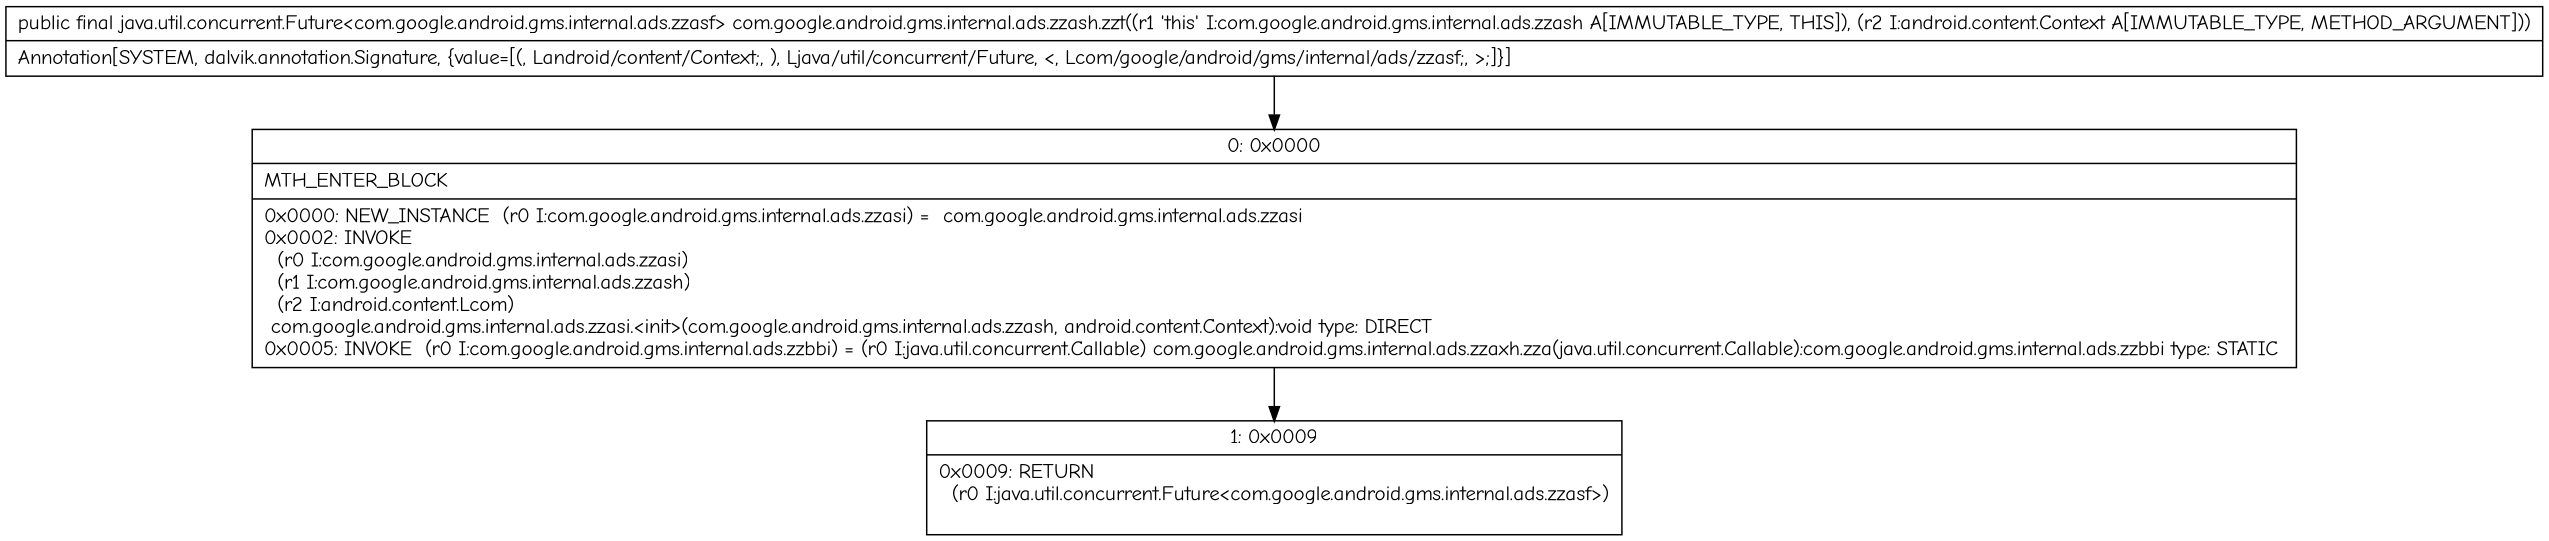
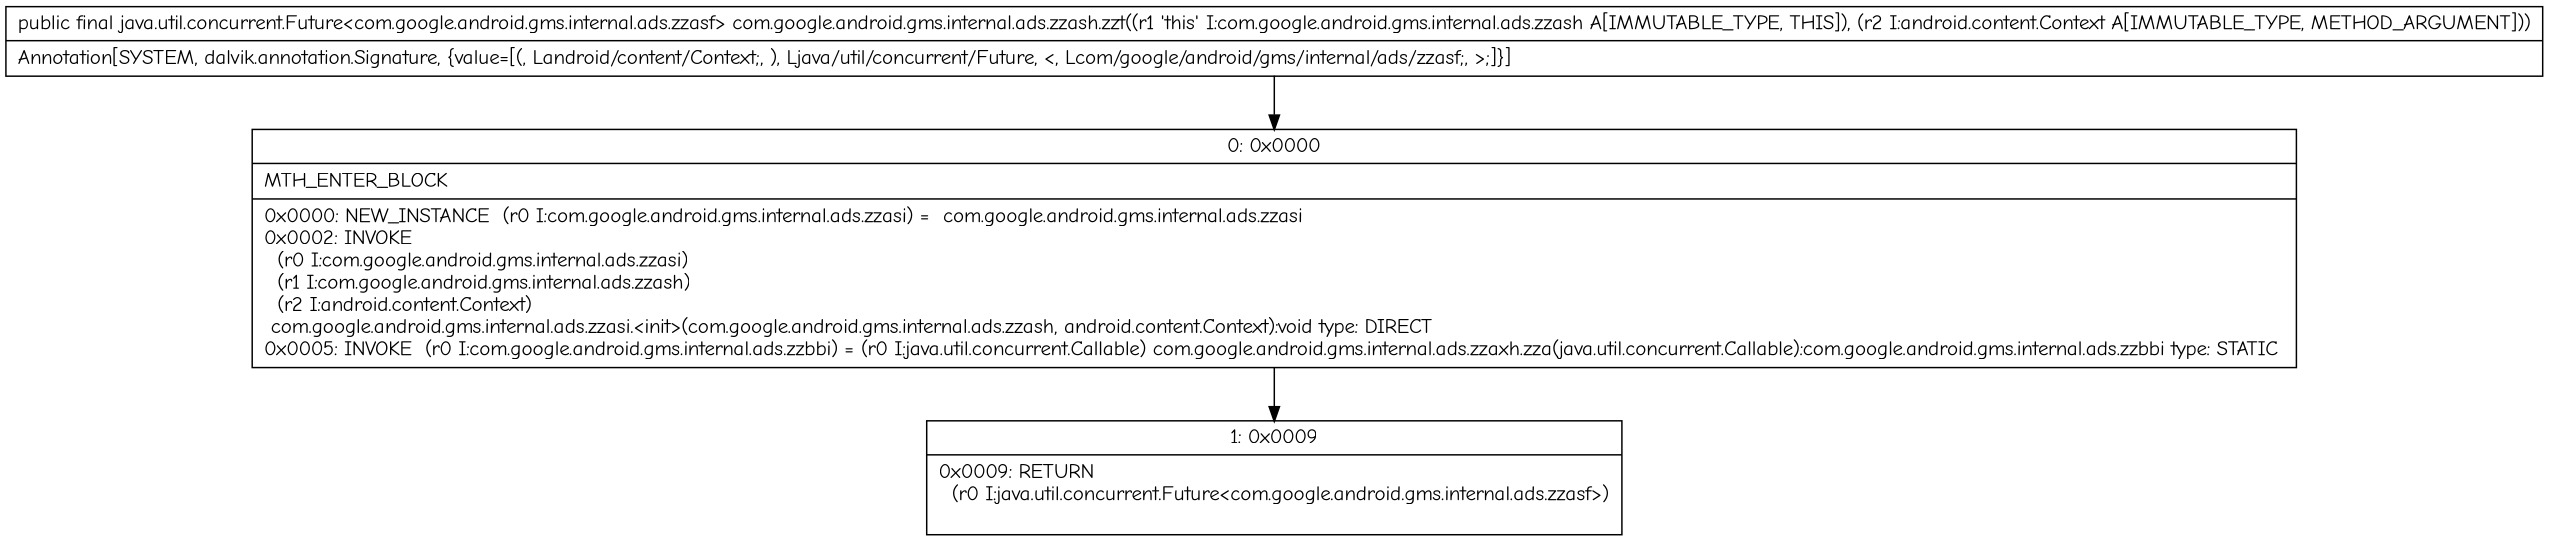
node "0: 0x0000": text "(r2 I:android.content.Lcom)" -> "(r2 I:android.content.Context)"
